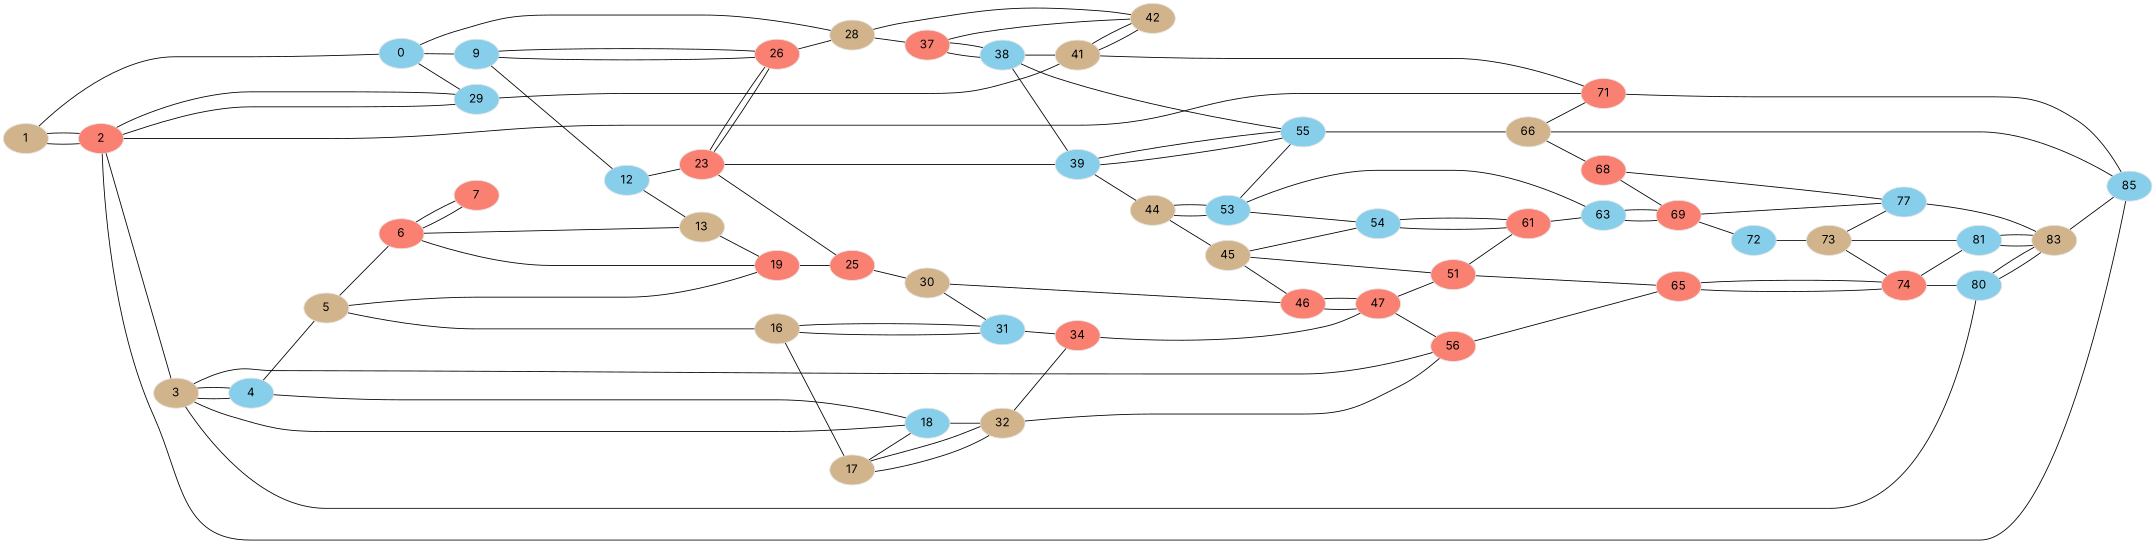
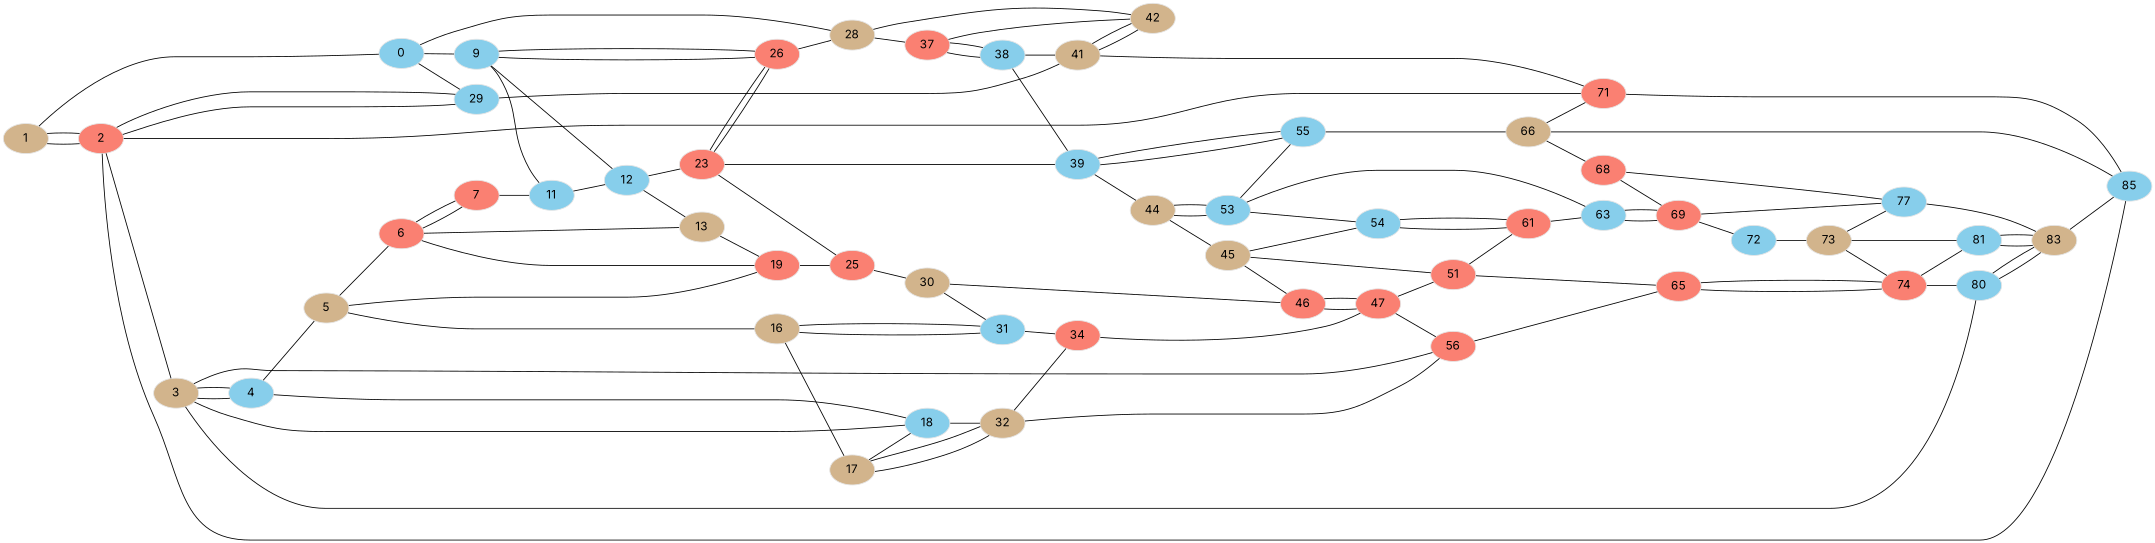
edge "38" -- "55": removed
node "11": added
